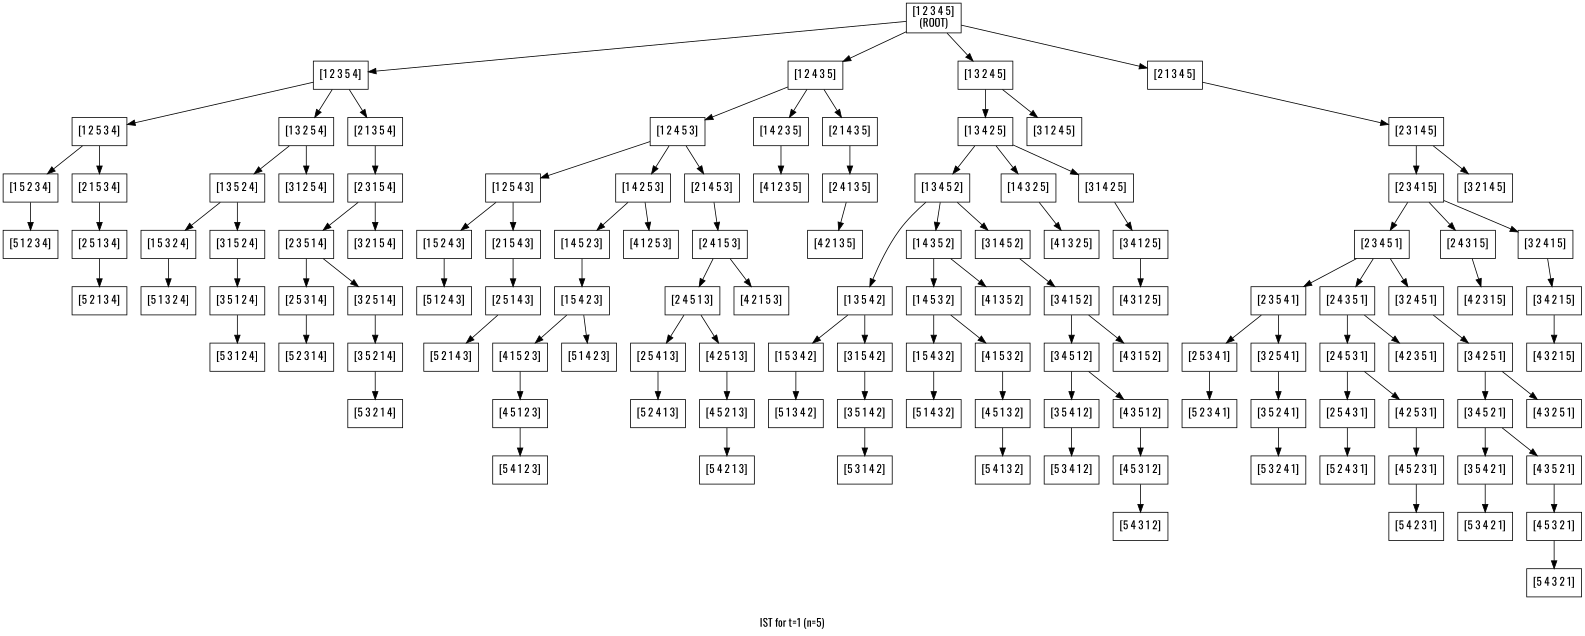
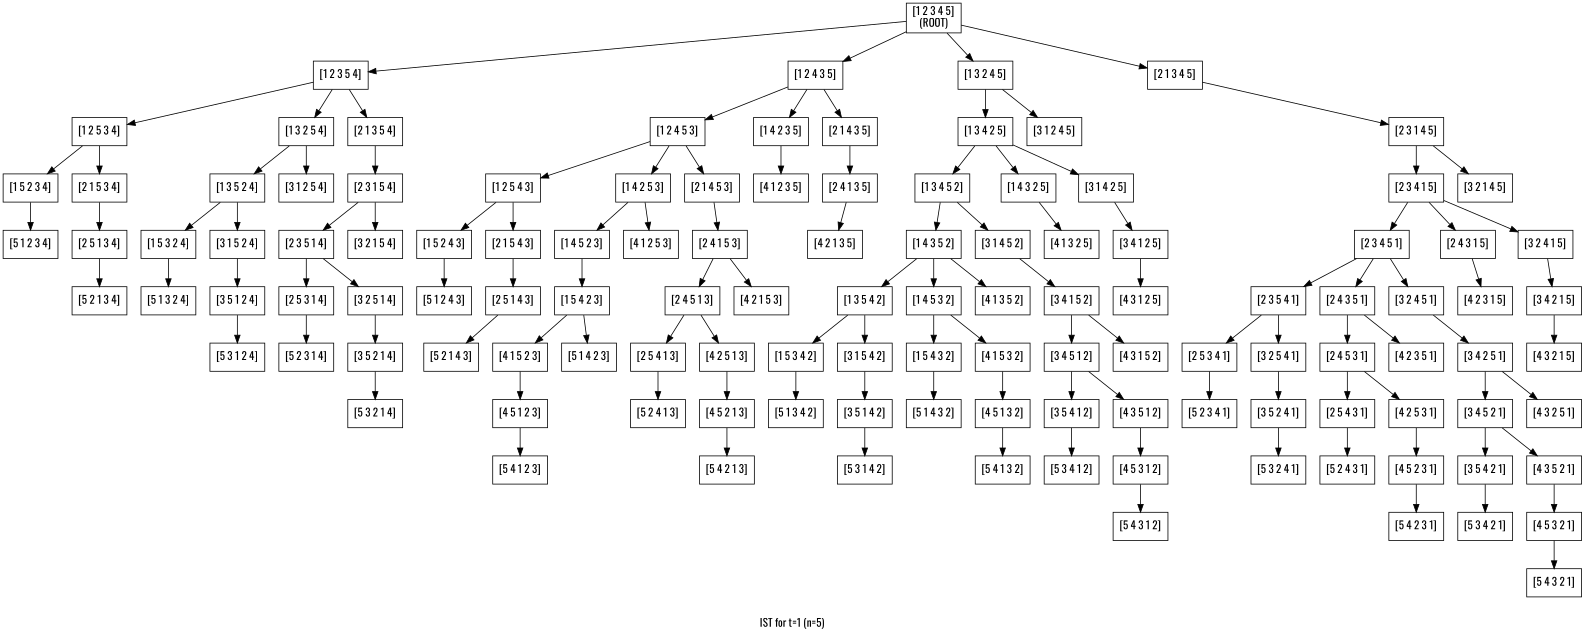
edge "[1 3 4 5 2]" -> "[1 3 5 4 2]": now "[1 4 3 5 2]" -> "[1 3 5 4 2]"
